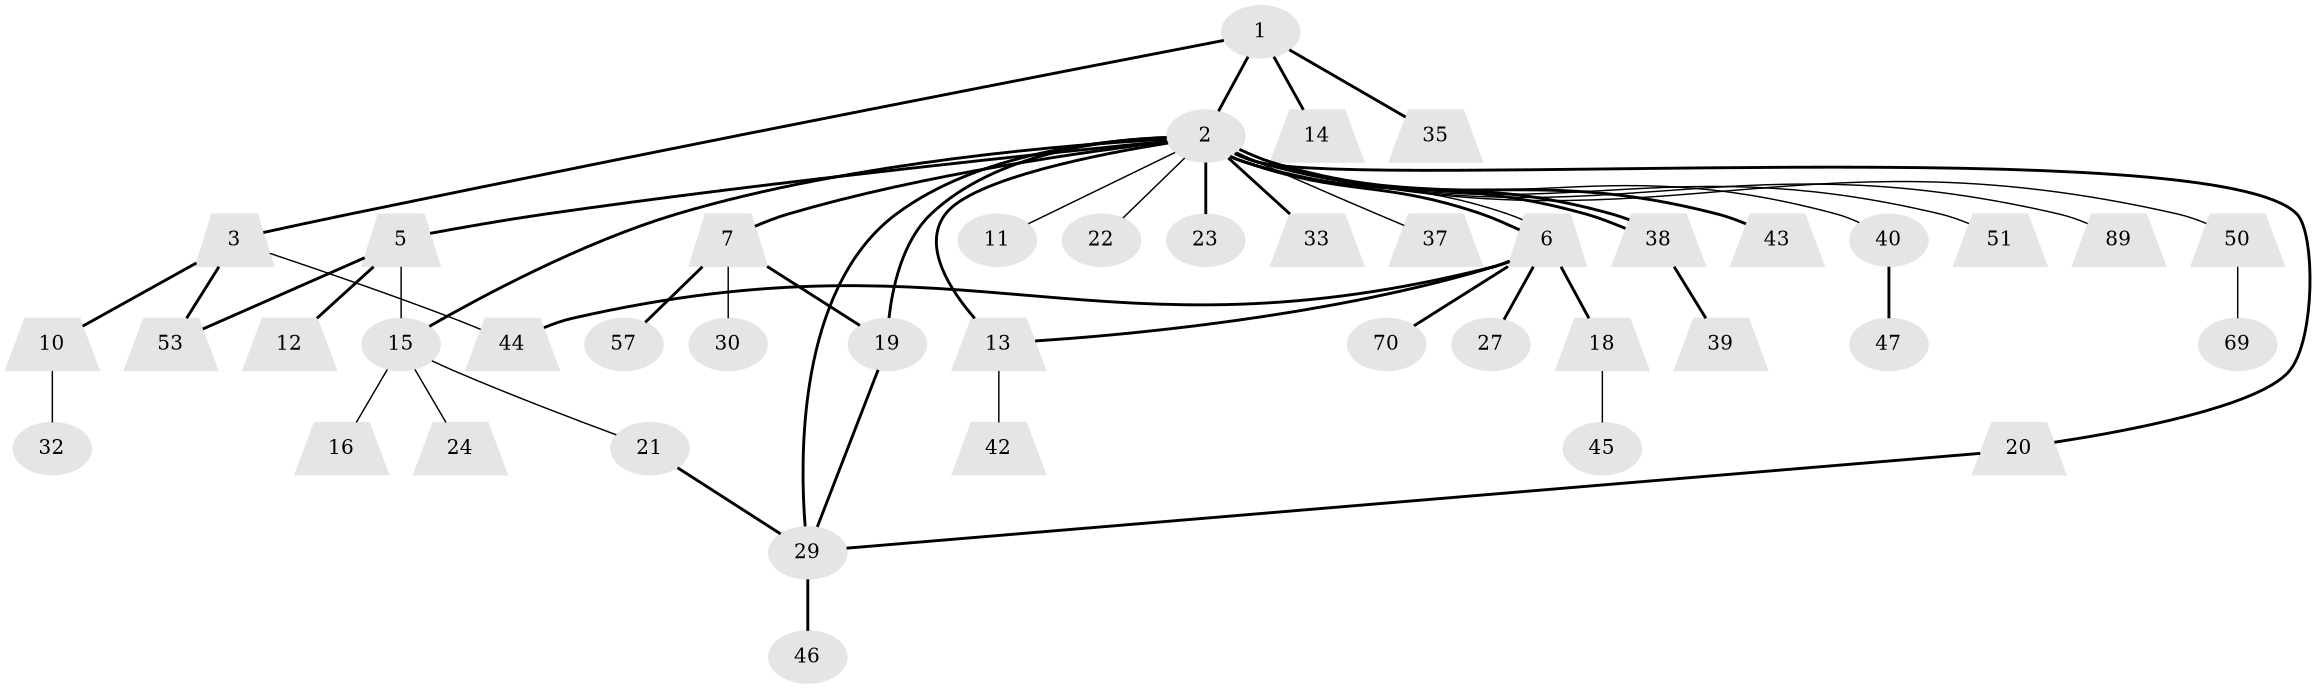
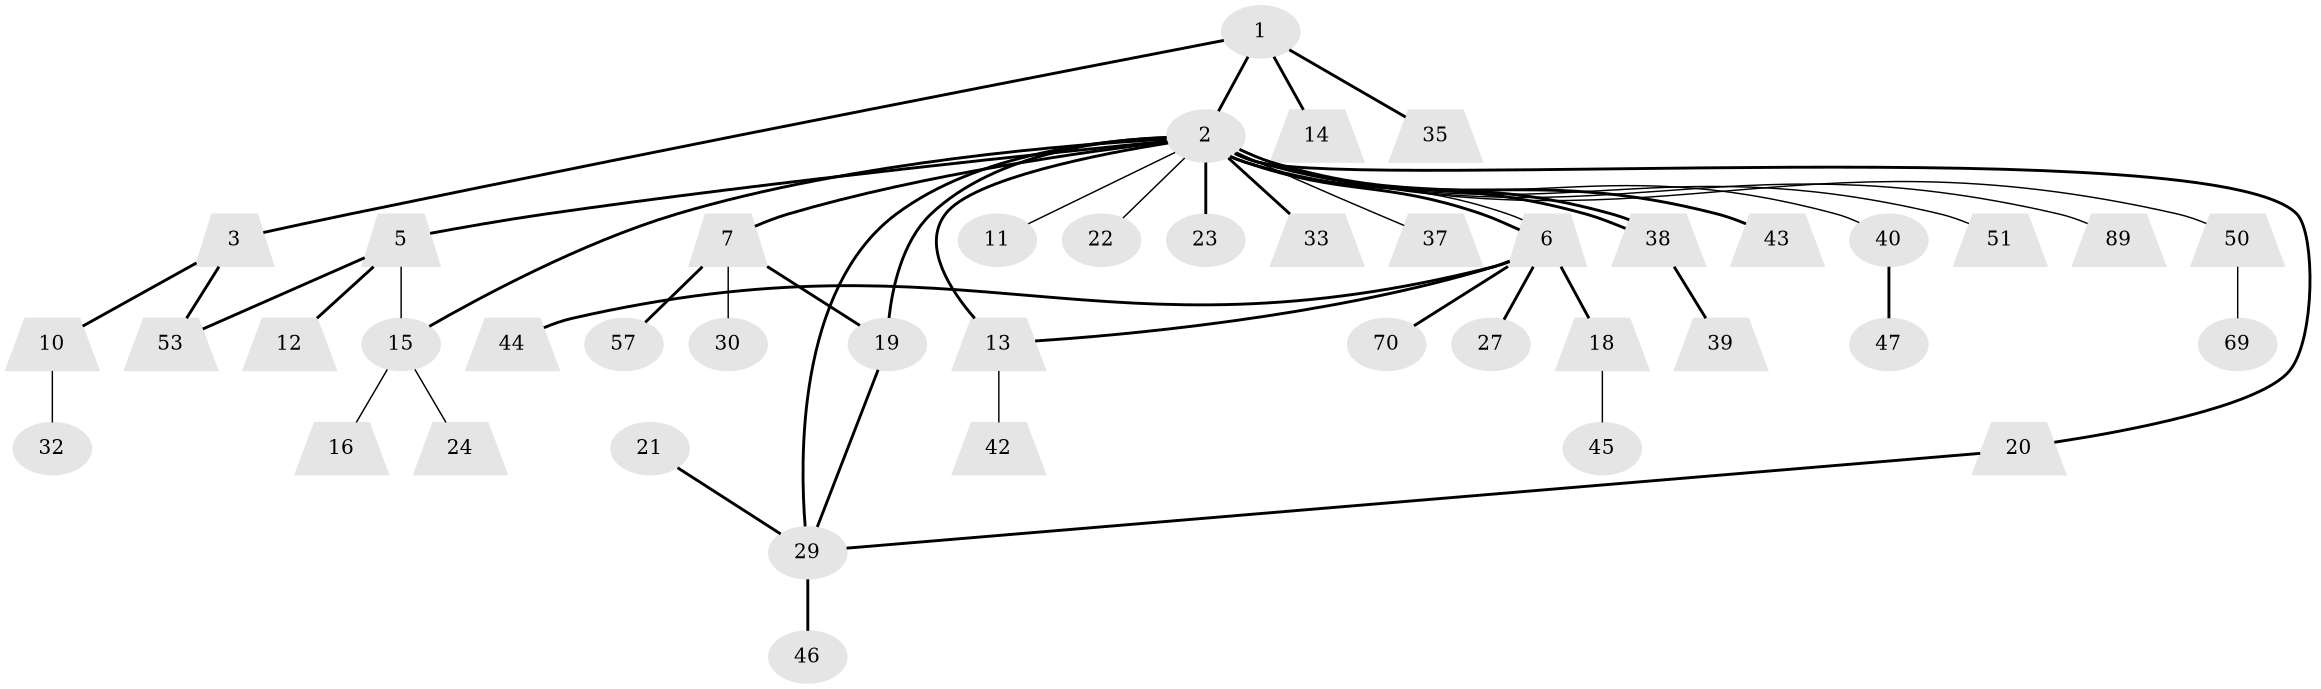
edge "3" -- "44": removed
edge "15" -- "21": removed
